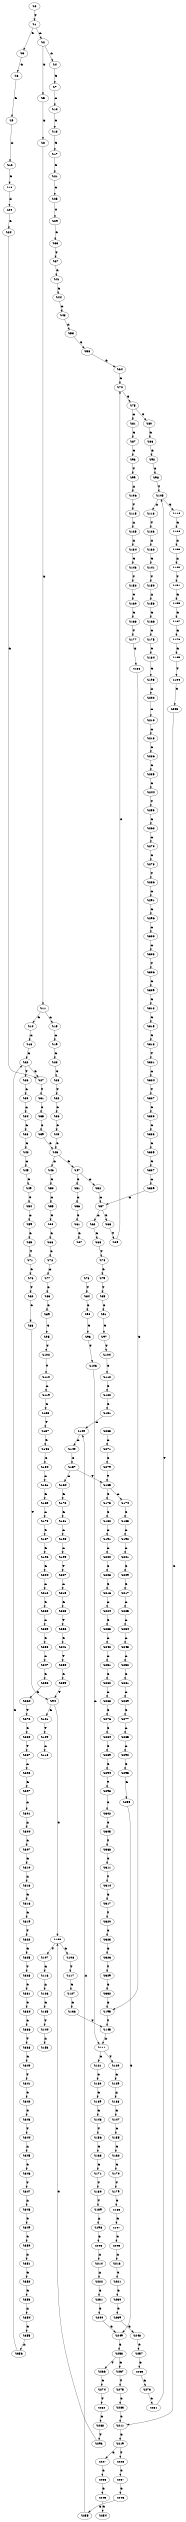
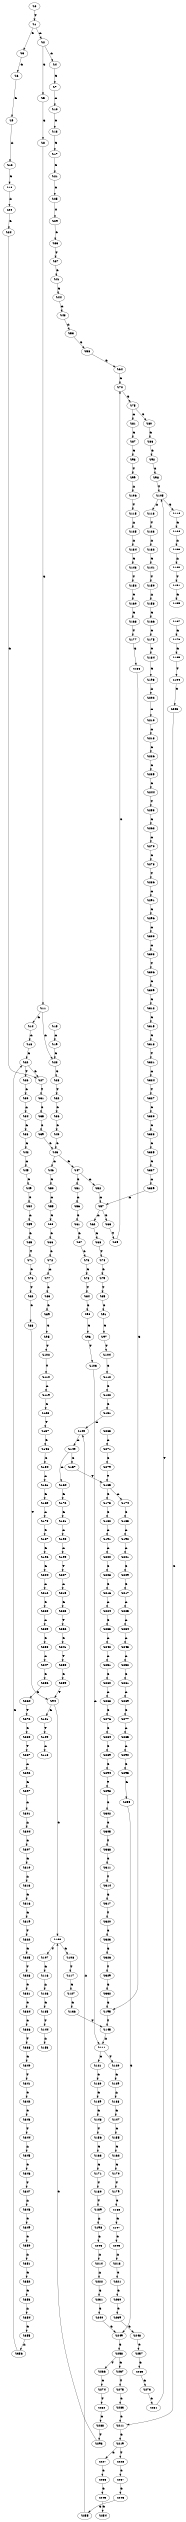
edge "S159" -> "S167": removed, label "G"
edge "S11" -> "S15": now "S11" -> "S23"
node "S73": added
edge "S157" -> "S164": now "S149" -> "S164"
